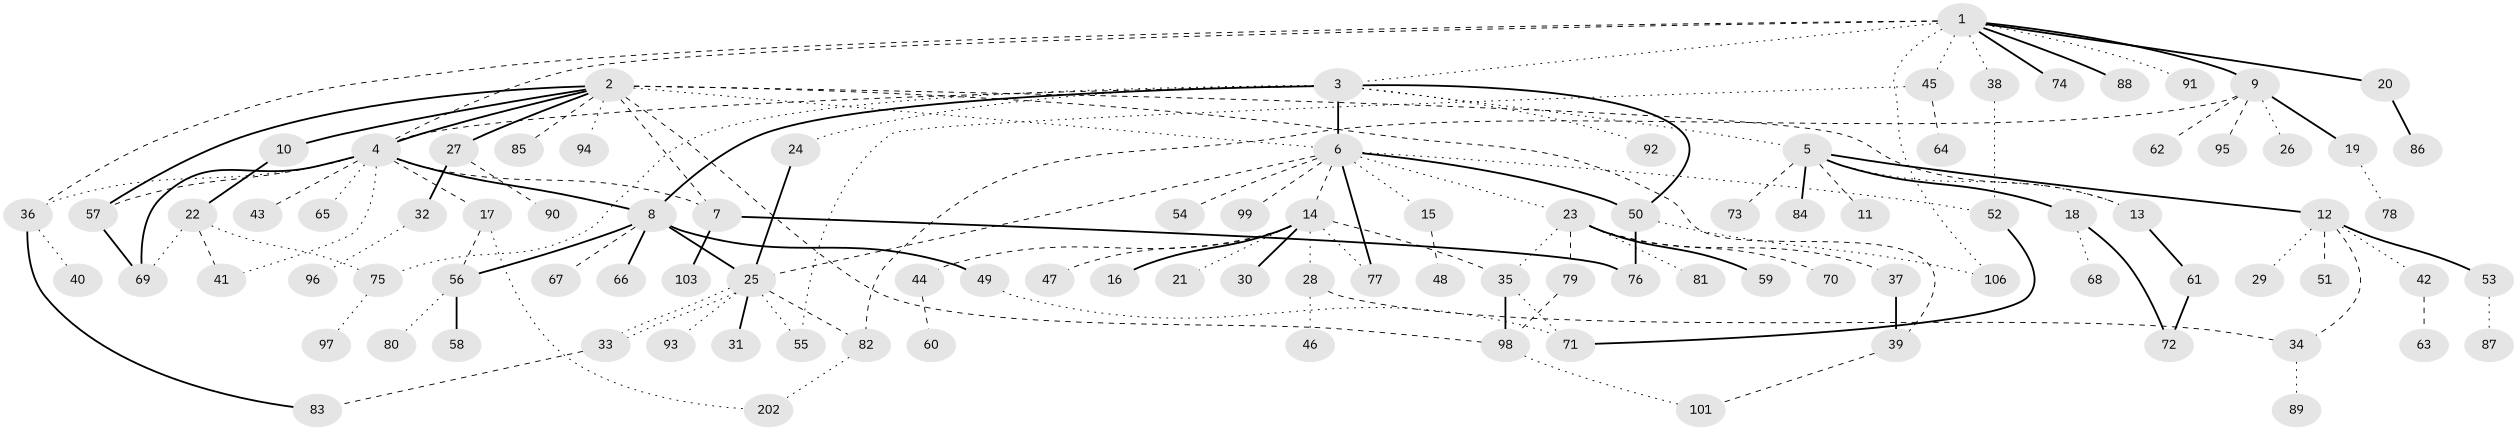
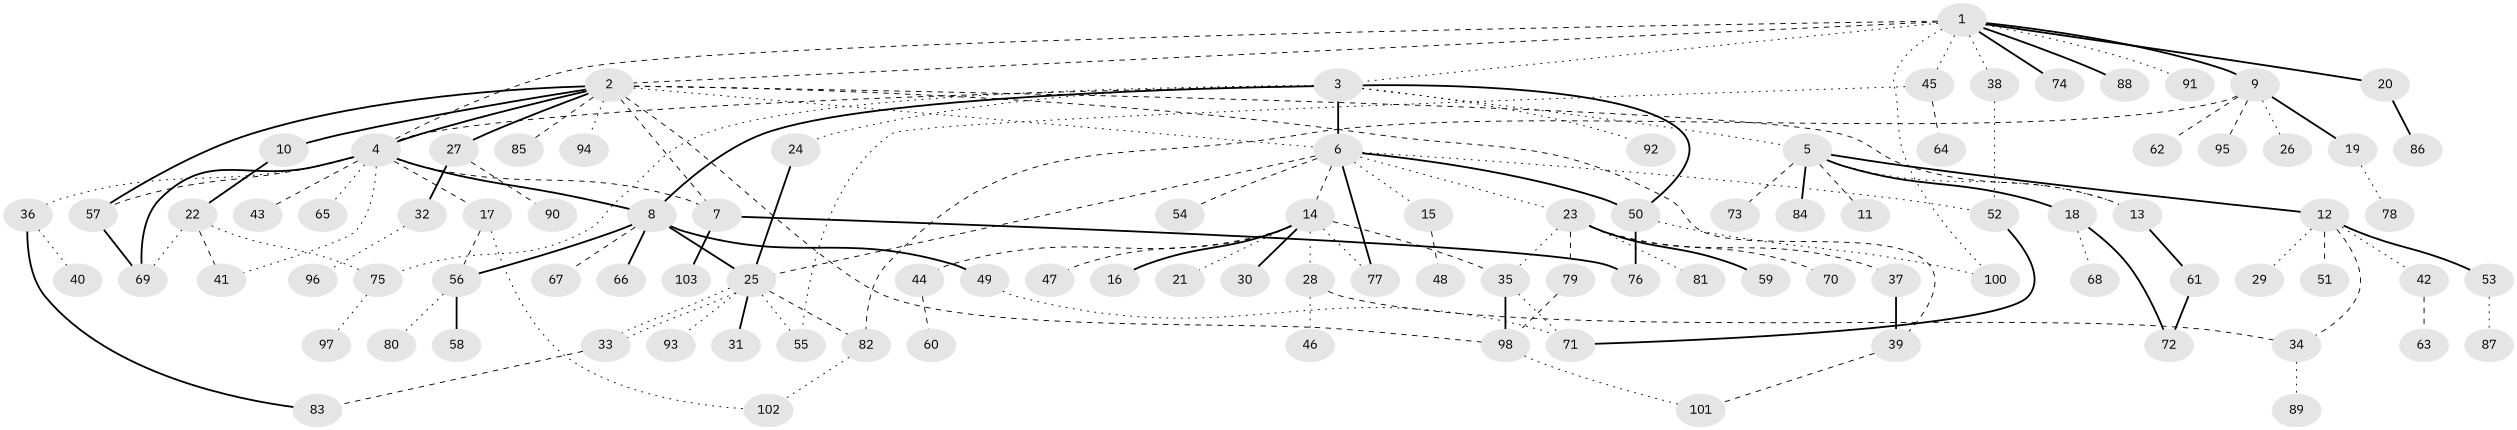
edge "1" -- "36": now "1" -- "2"
node "99": removed
node "106": label "106" -> "100"
node "202": label "202" -> "102"
